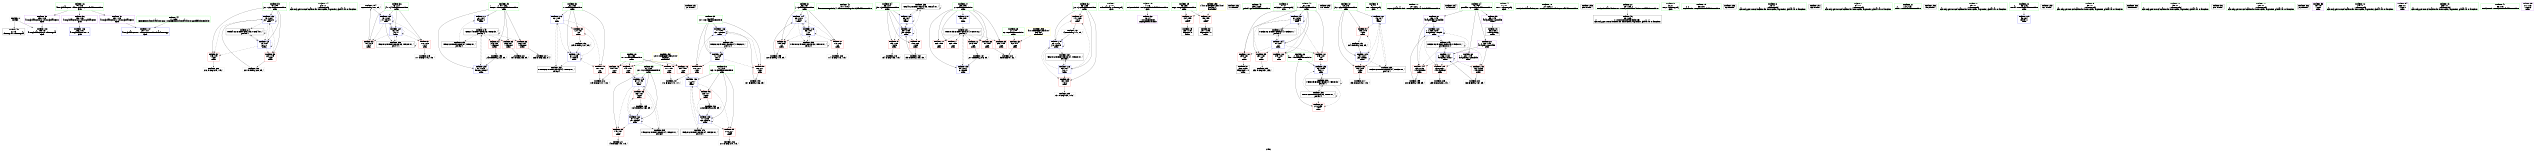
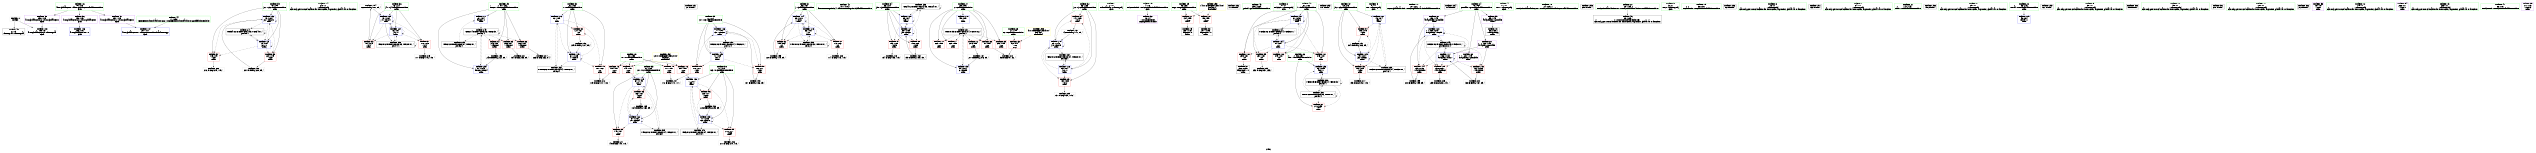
node "NodeID: 63": text "main" -> "cmp"
